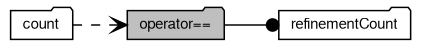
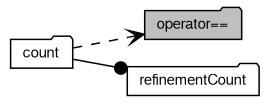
edge "operator==" -> "refinementCount": now "count" -> "refinementCount"
